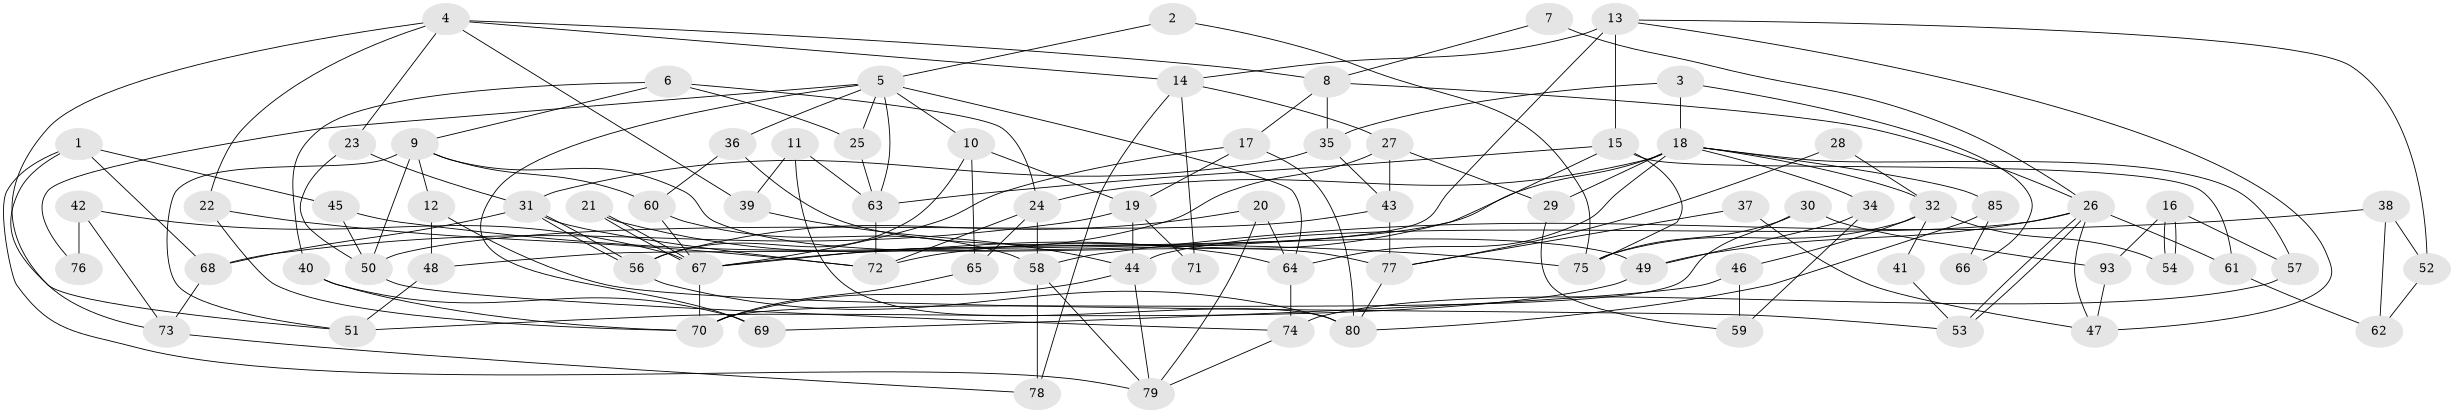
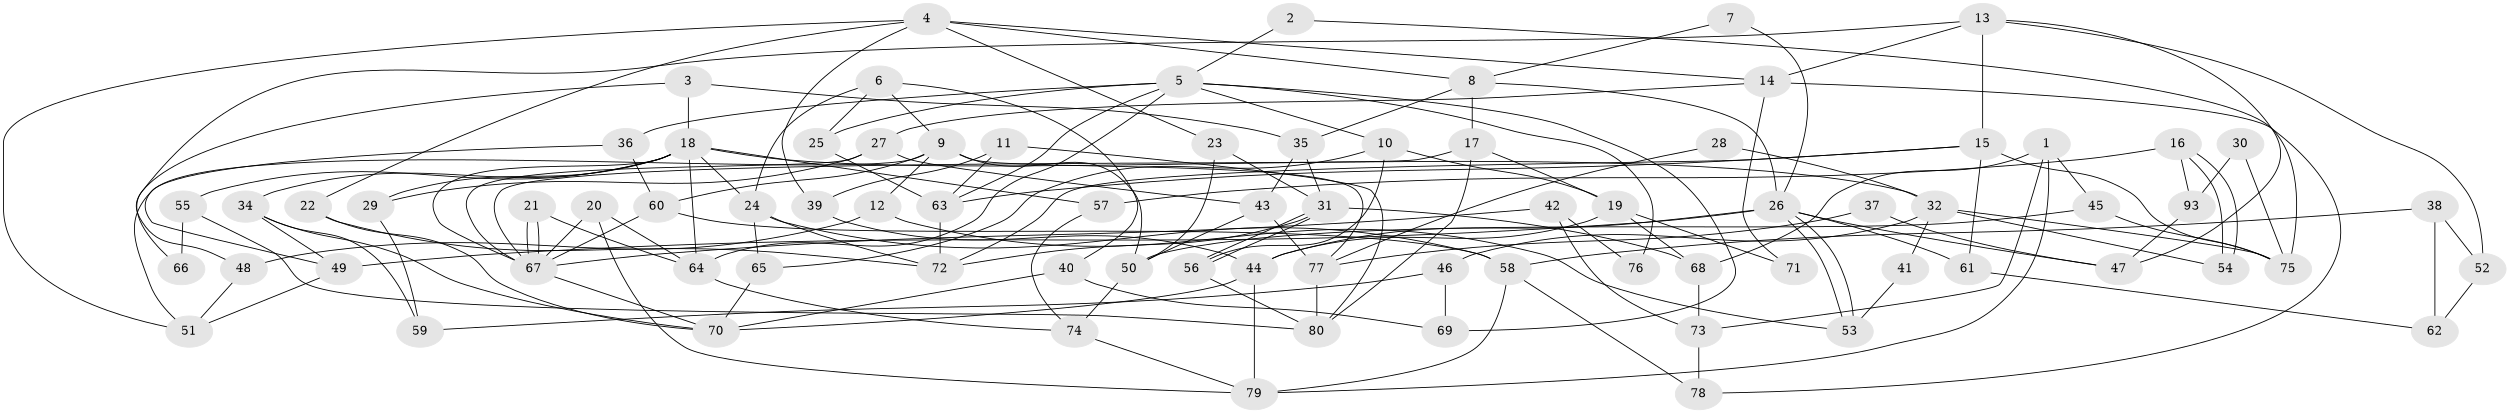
node "85": label "85" -> "55"
edge "20" -- "56": now "20" -- "67"
edge "30" -- "70": now "34" -- "70"
